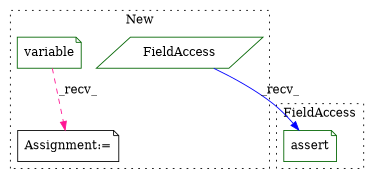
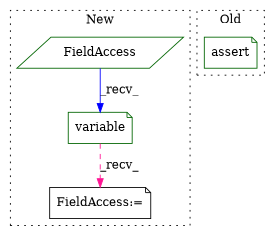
edge "FieldAccess" -> "assert": now "FieldAccess" -> "variable"
cluster "FieldAccess": label "FieldAccess" -> "Old"
node "Assignment:=": label "Assignment:=" -> "FieldAccess:="
